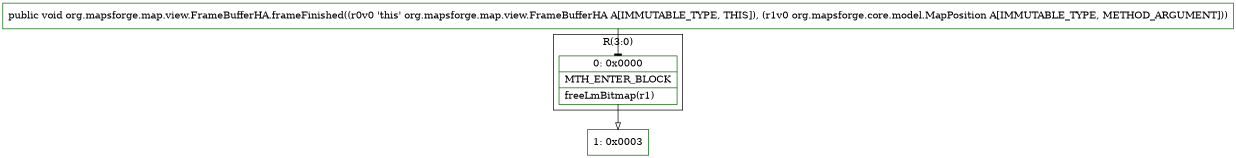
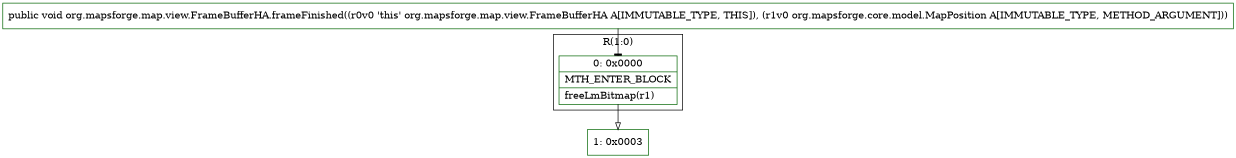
cluster "R(3:0)": label "R(3:0)" -> "R(1:0)"
